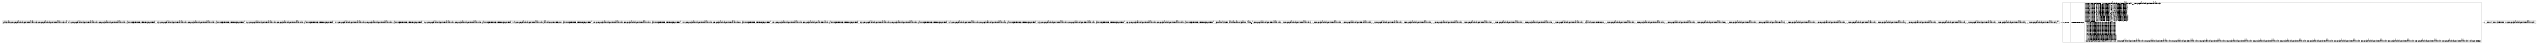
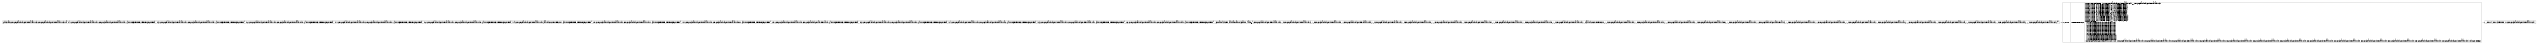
node "0: 0x0000": text "0x001a: ENTER" -> "0x001a: INVOKE"
